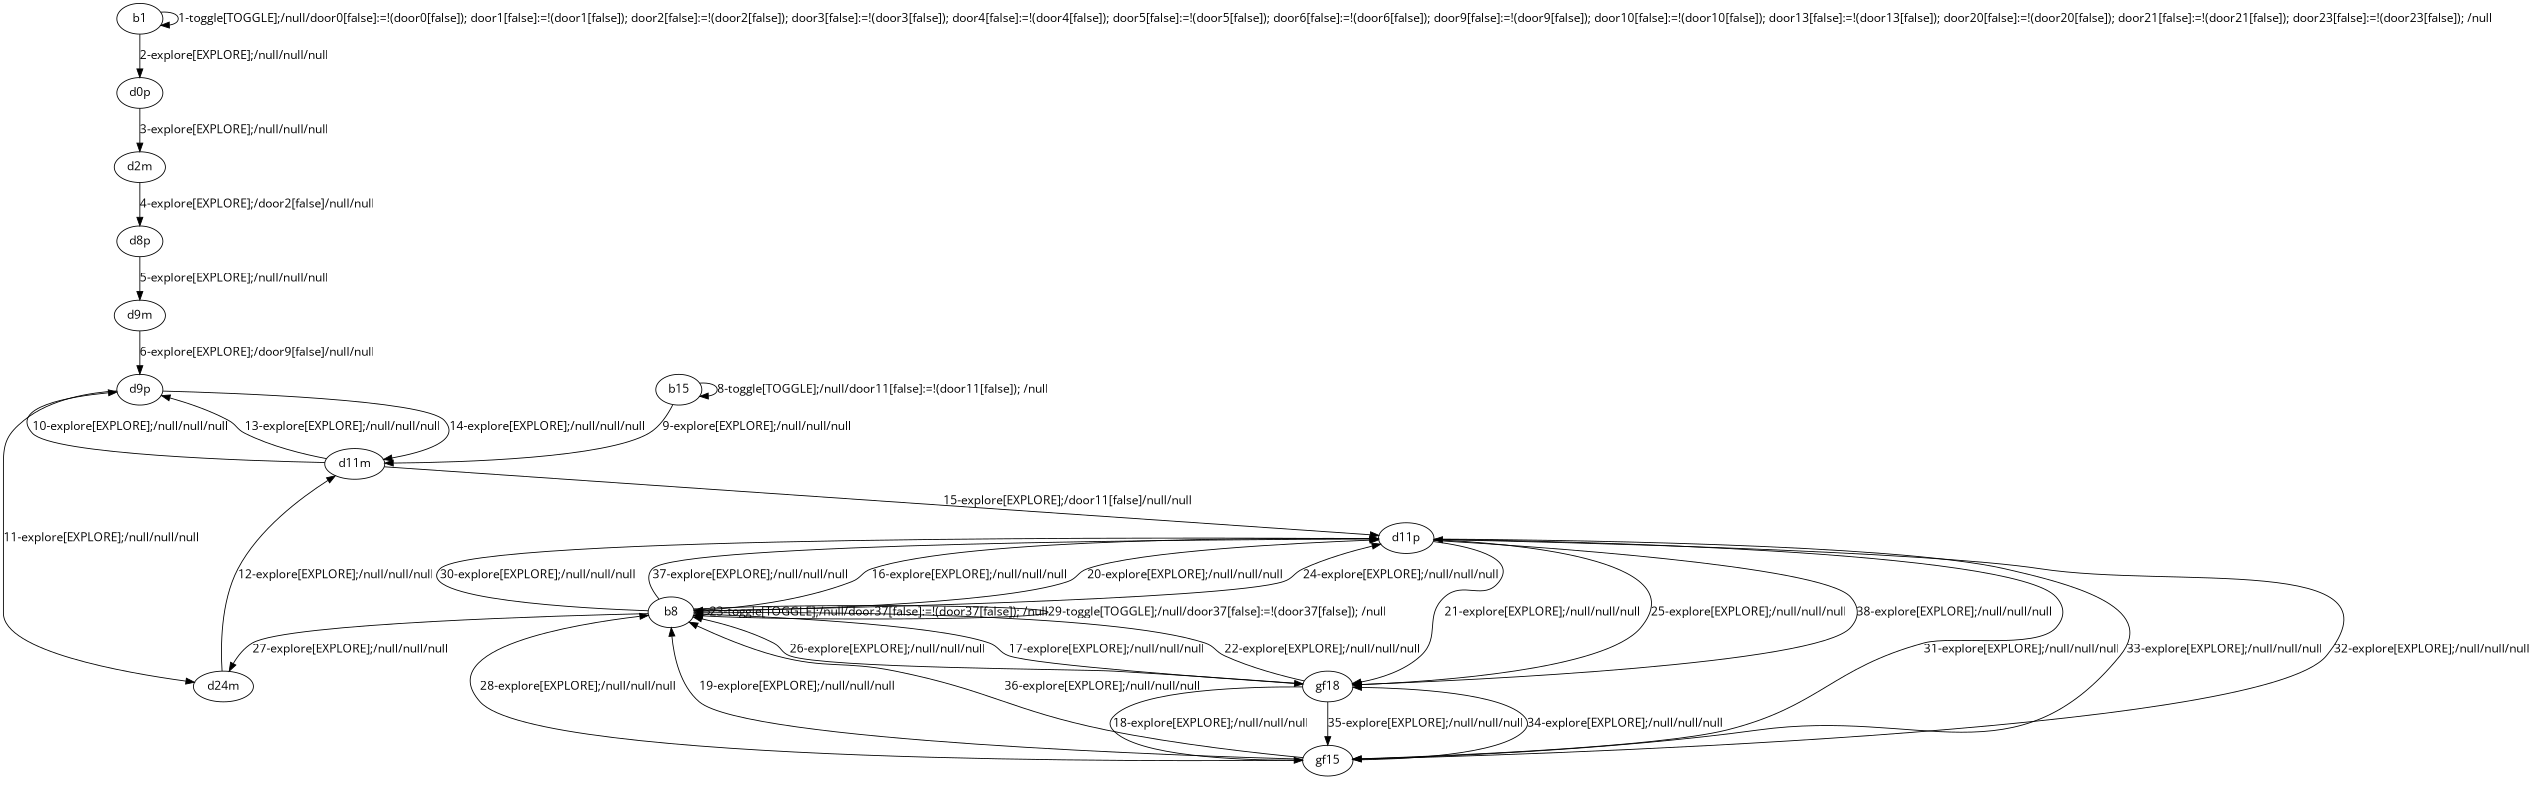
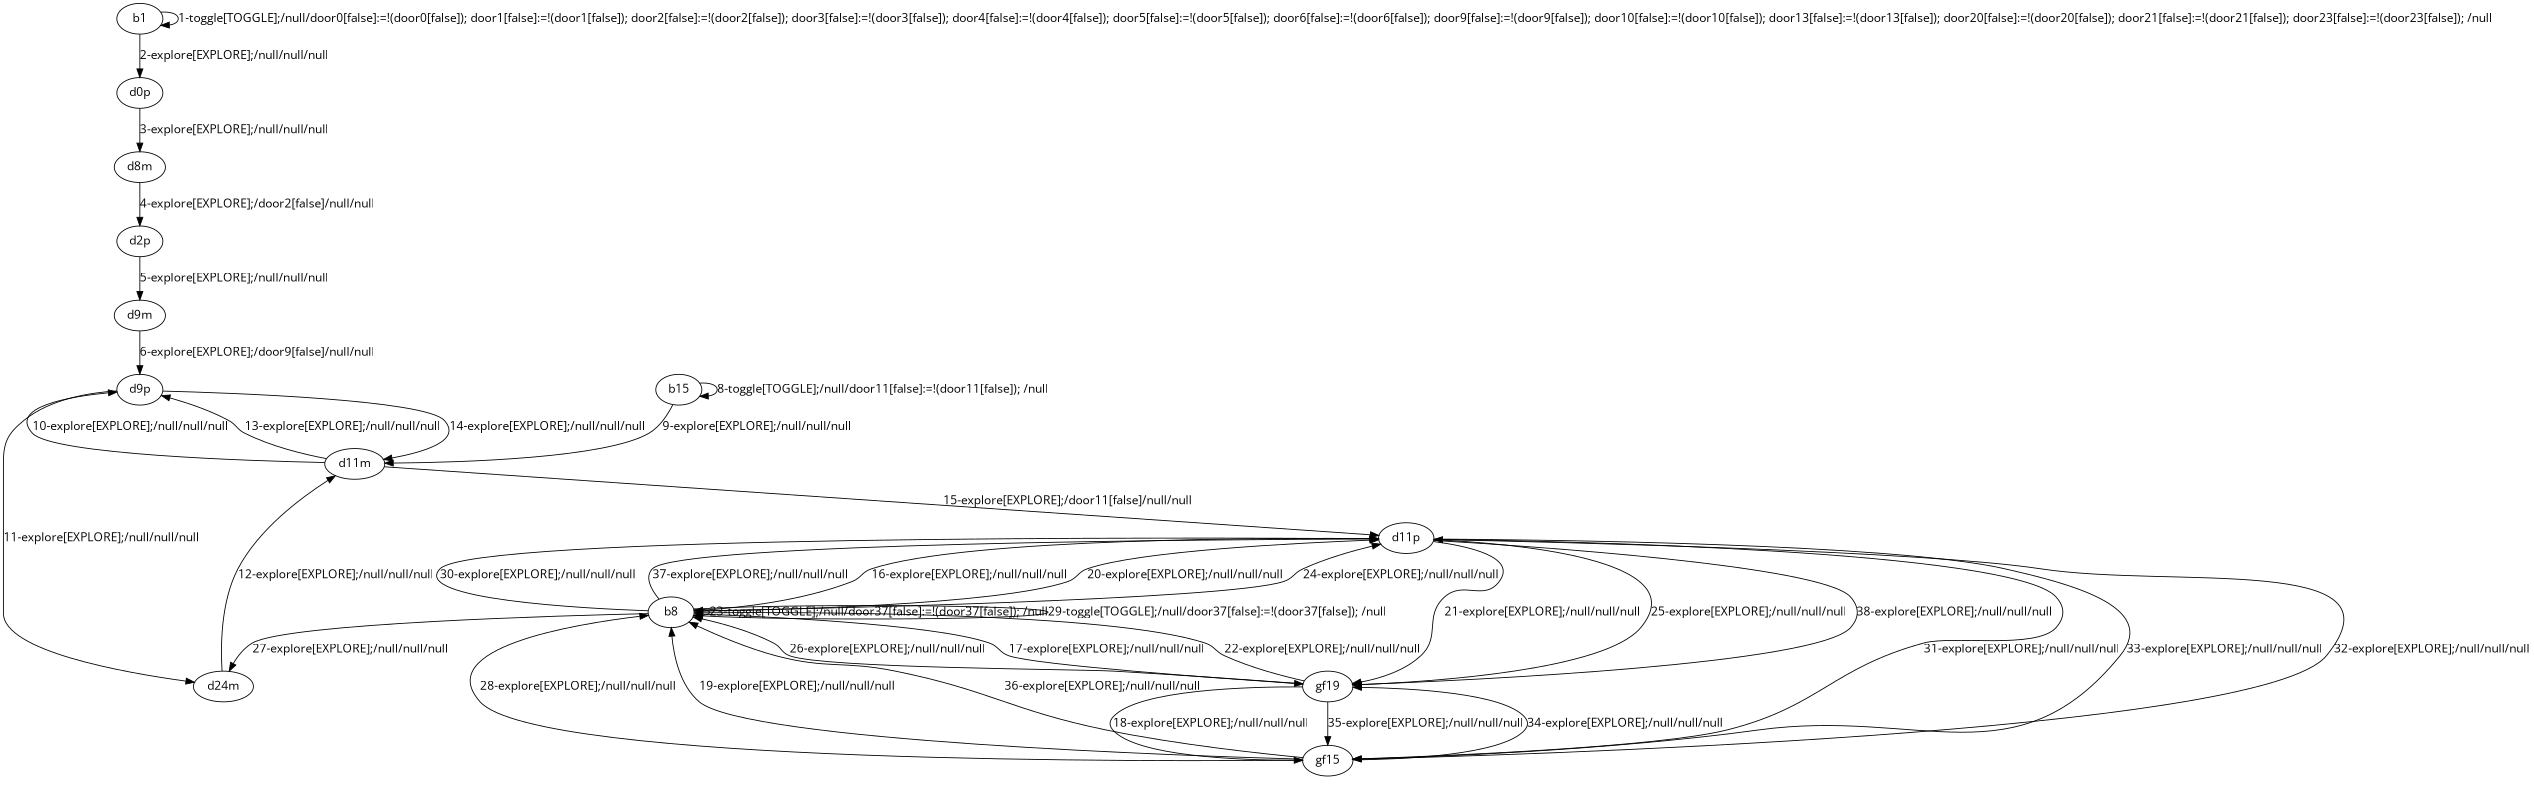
node "d2m": label "d2m" -> "d8m"
node "d8p": label "d8p" -> "d2p"
node "gf18": label "gf18" -> "gf19"
